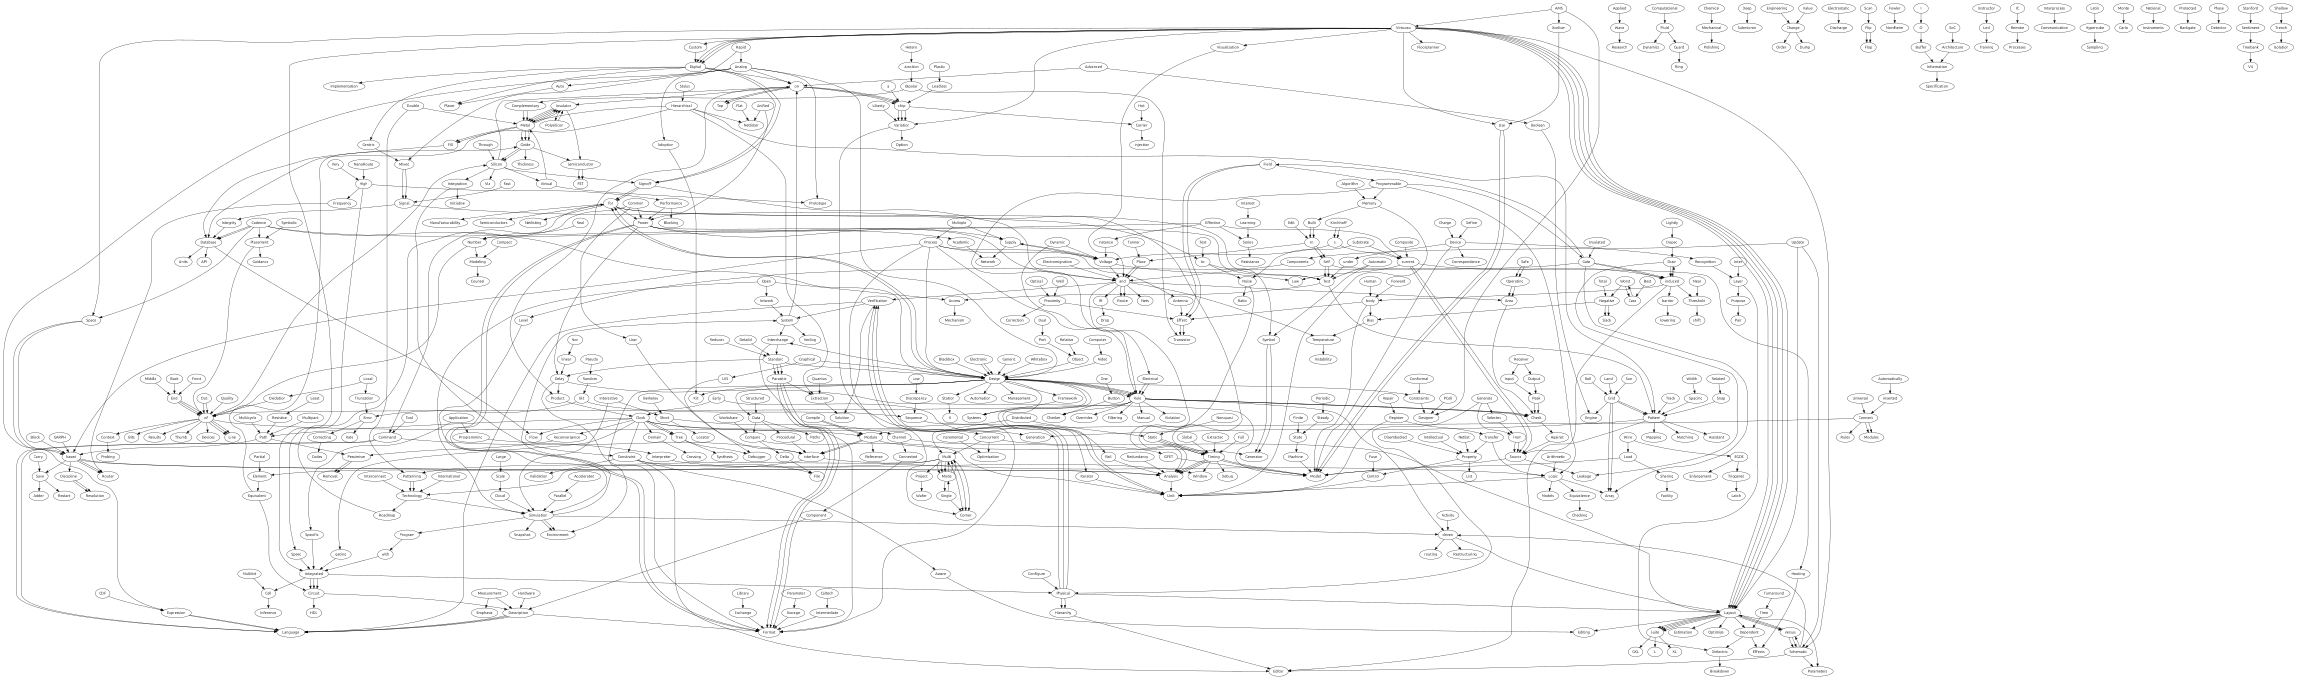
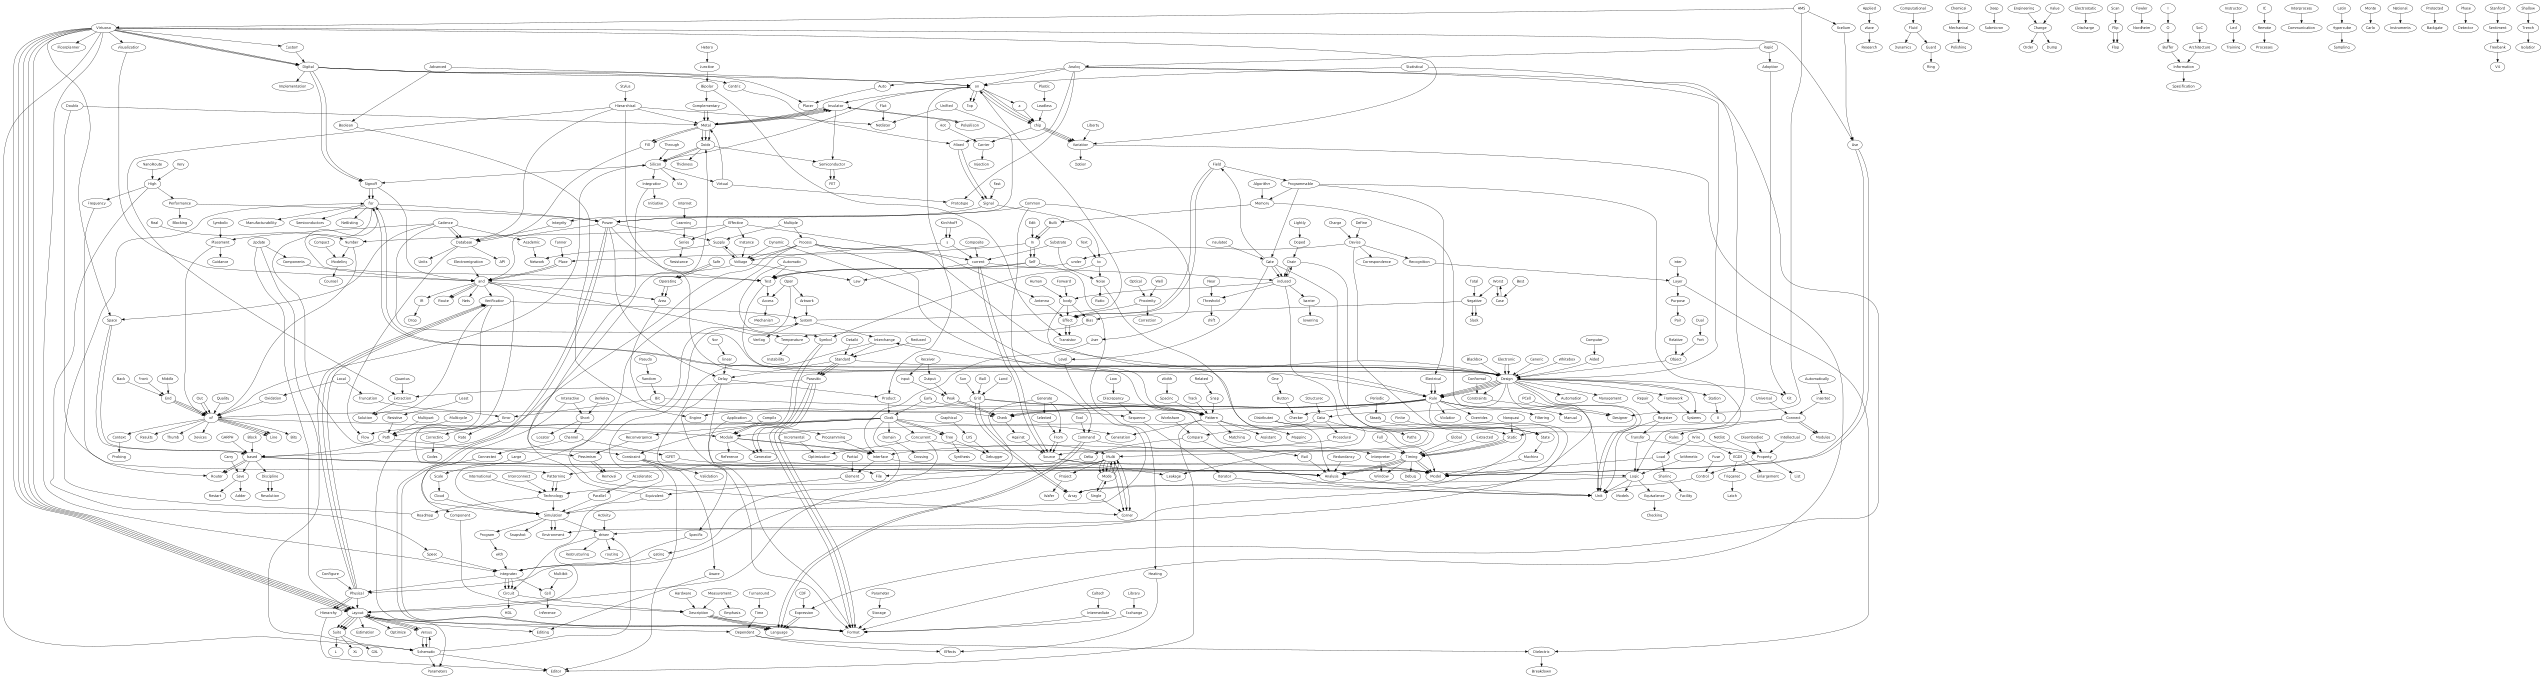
node "Statistical": added
edge "on" -> "a": added
edge "Graphical" -> "Design": removed
